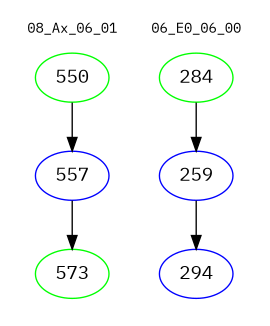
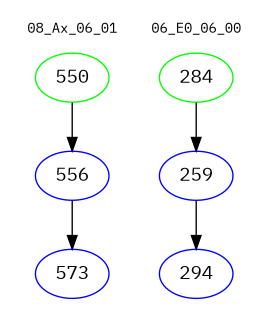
node "557": label "557" -> "556"
node "573": color green -> blue
